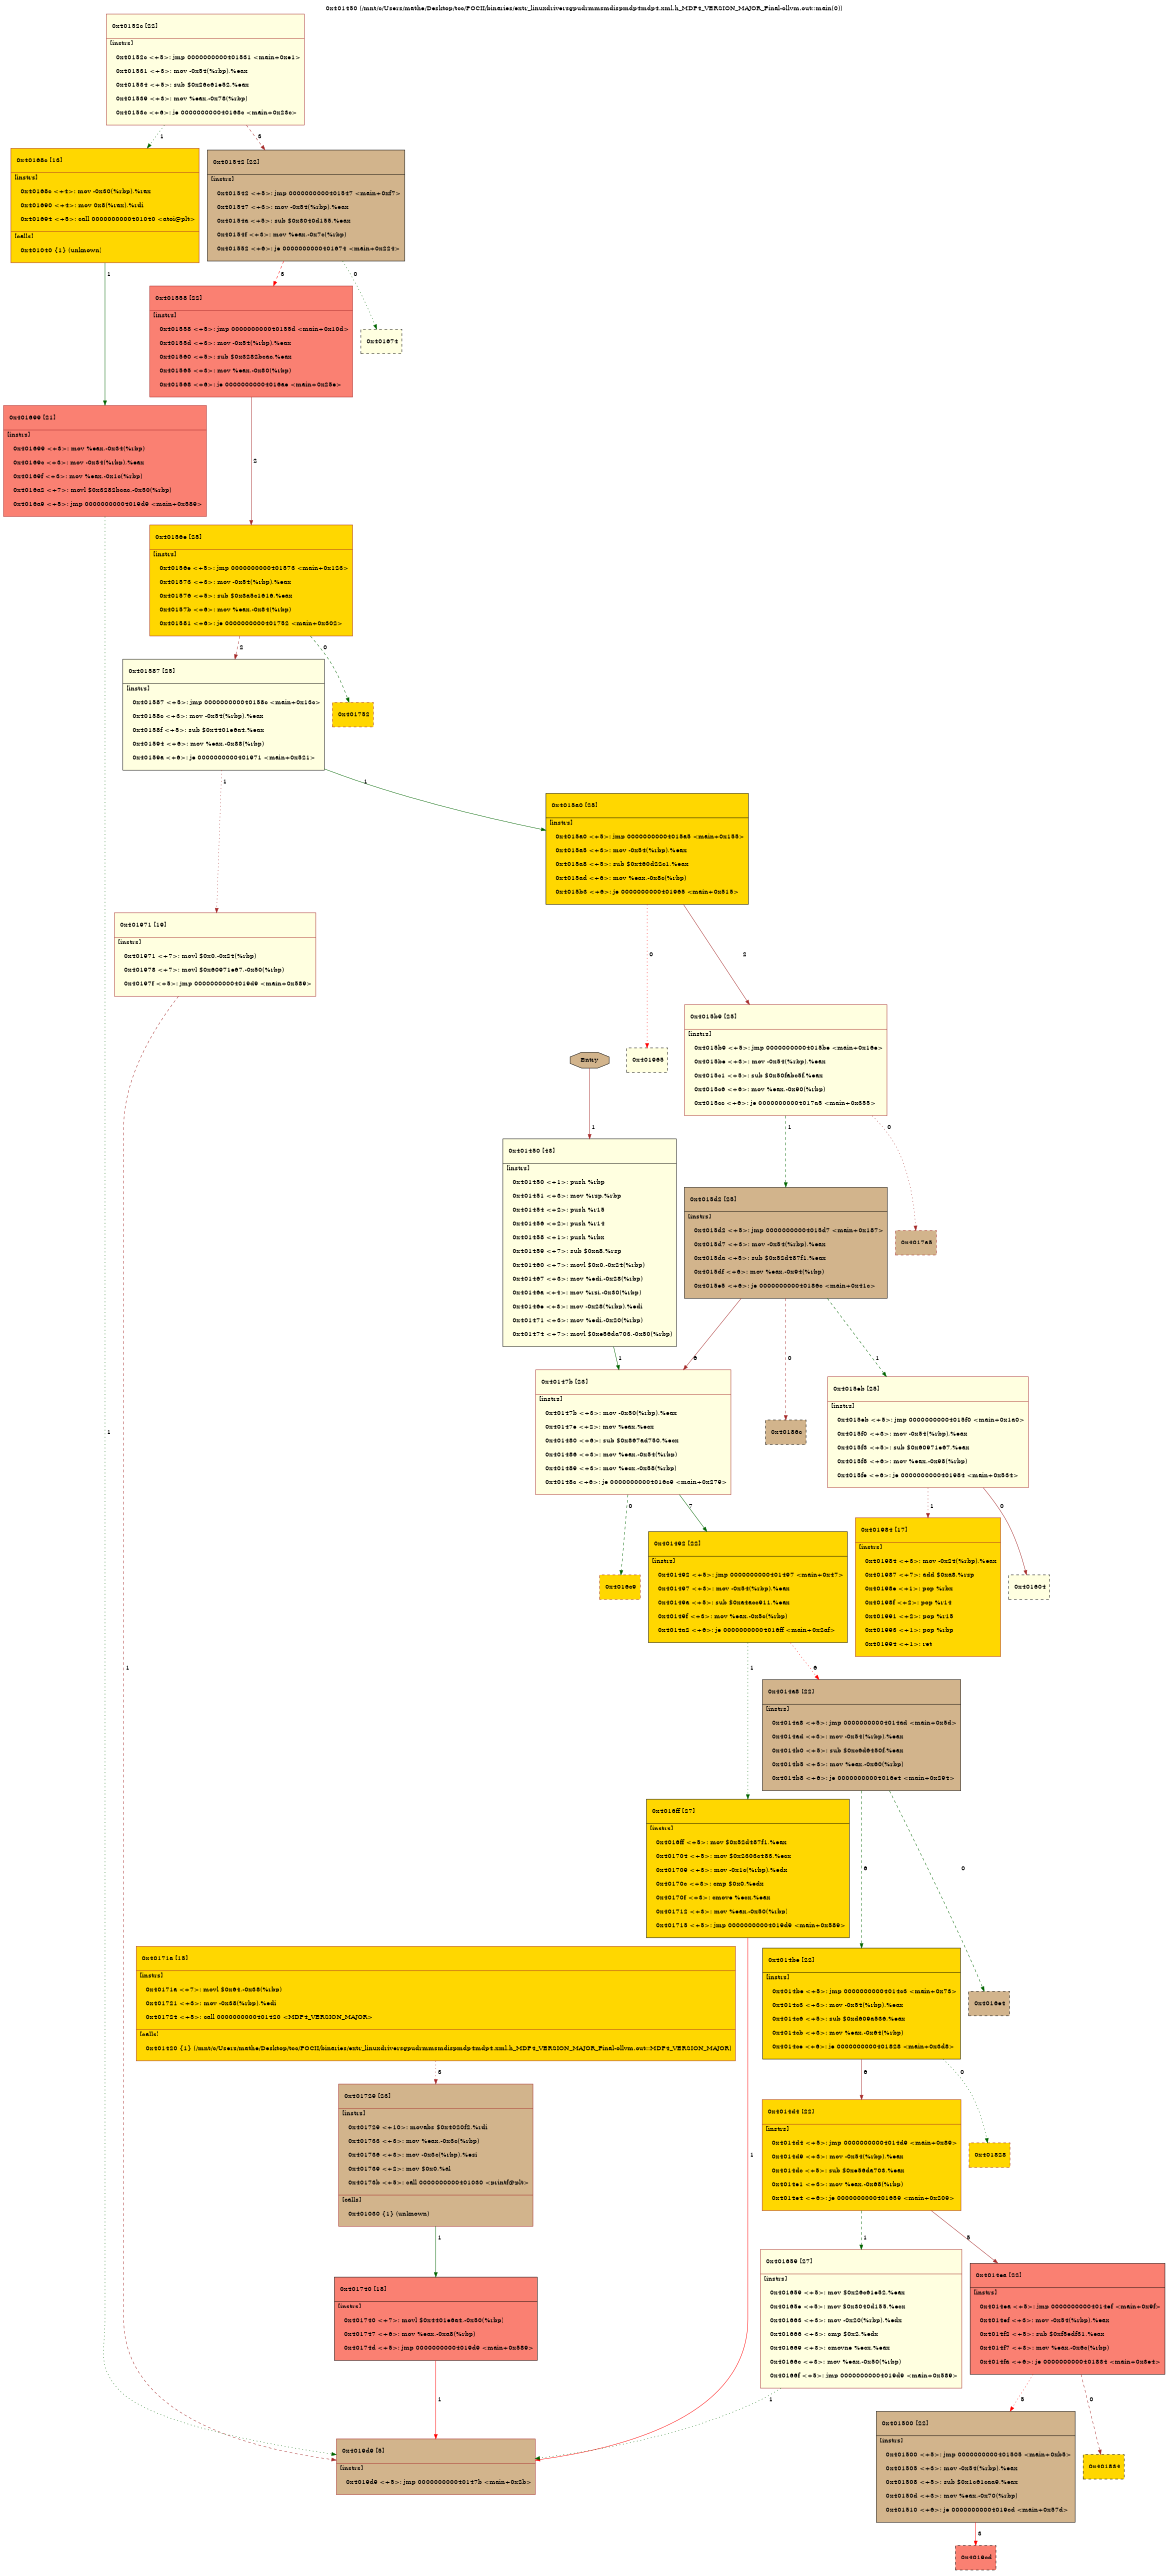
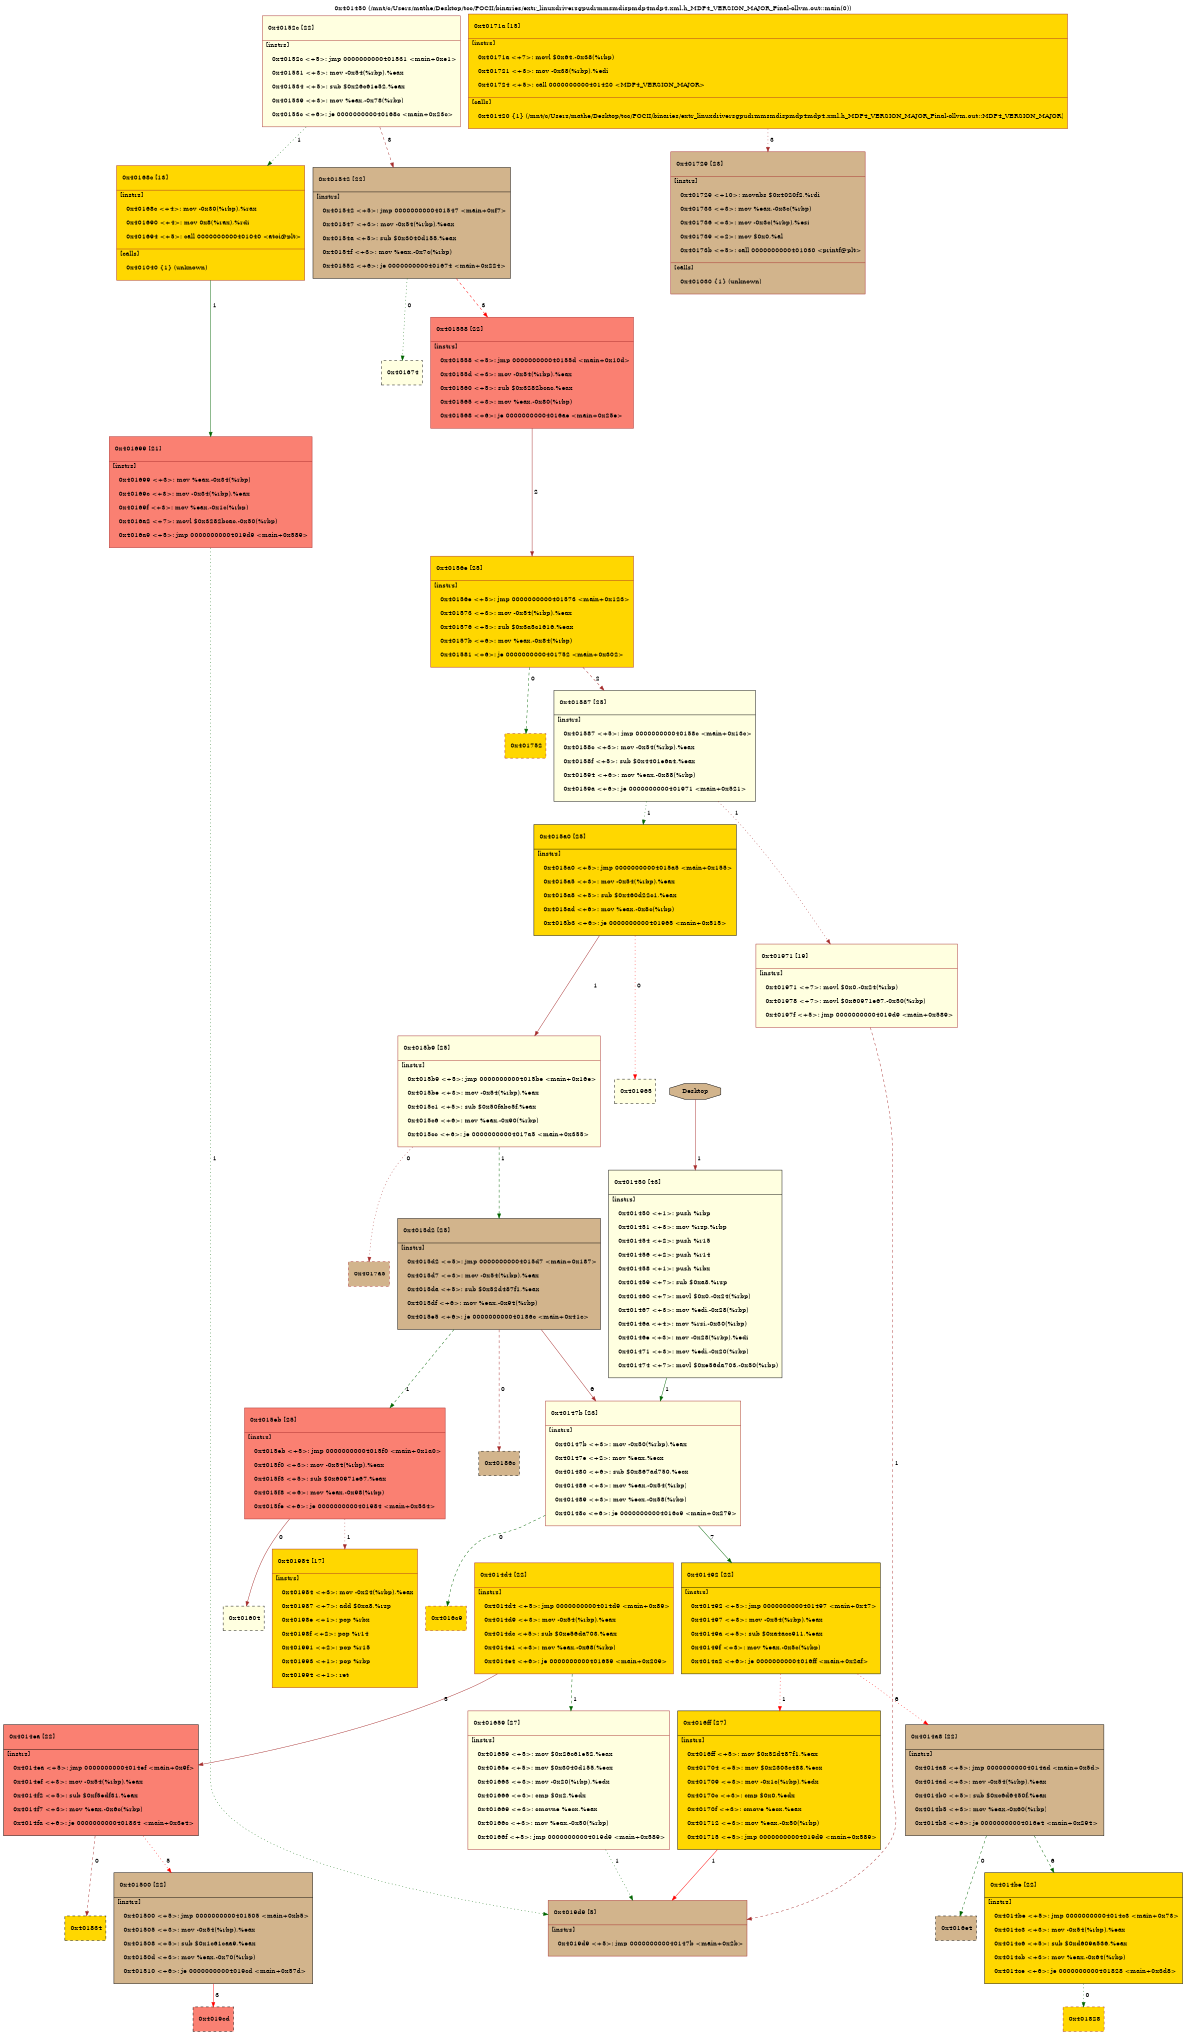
edge "0x401587 [25]" -> "0x4015a0 [25]": style solid -> dotted
edge "0x4015a0 [25]" -> "0x4015b9 [25]": label " 2" -> " 1"
node "Entry": label "Entry" -> "Desktop"
node "0x4015eb [25]": fillcolor lightyellow -> salmon
edge "0x401492 [22]" -> "0x4016ff [27]": color darkgreen -> red
edge "0x4014be [22]" -> "0x4014d4 [22]": removed, label "6"
node "0x401740 [18]": removed
